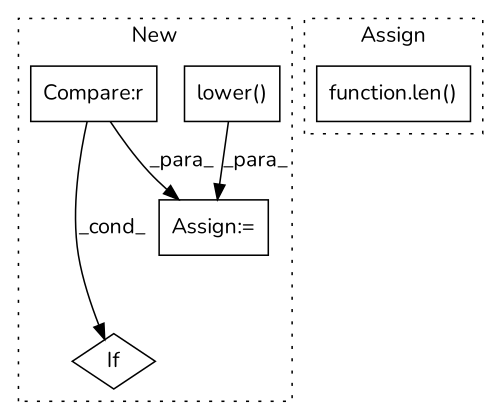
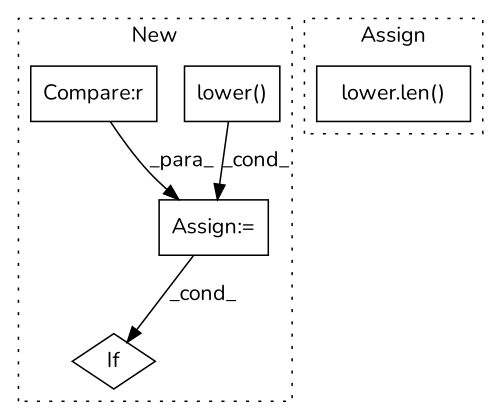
node "function.len()": label "function.len()" -> "lower.len()"
edge "lower()" -> "Assign:=": label "_para_" -> "_cond_"
edge "Compare:r" -> "If": now "Assign:=" -> "If"
